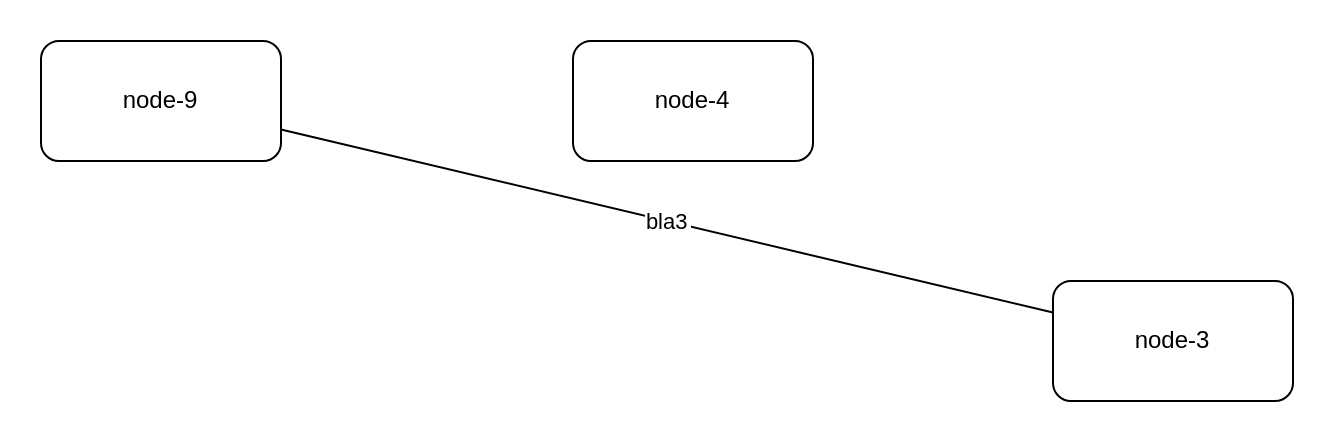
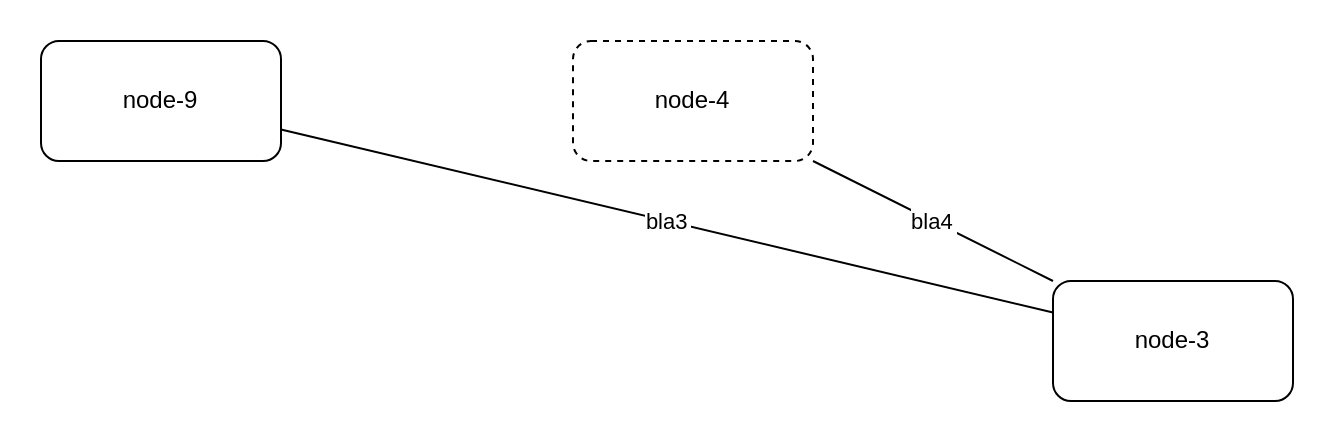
node "node-4": style solid -> dashed
edge "node-4" -- "node-3": added, label "bla4"
